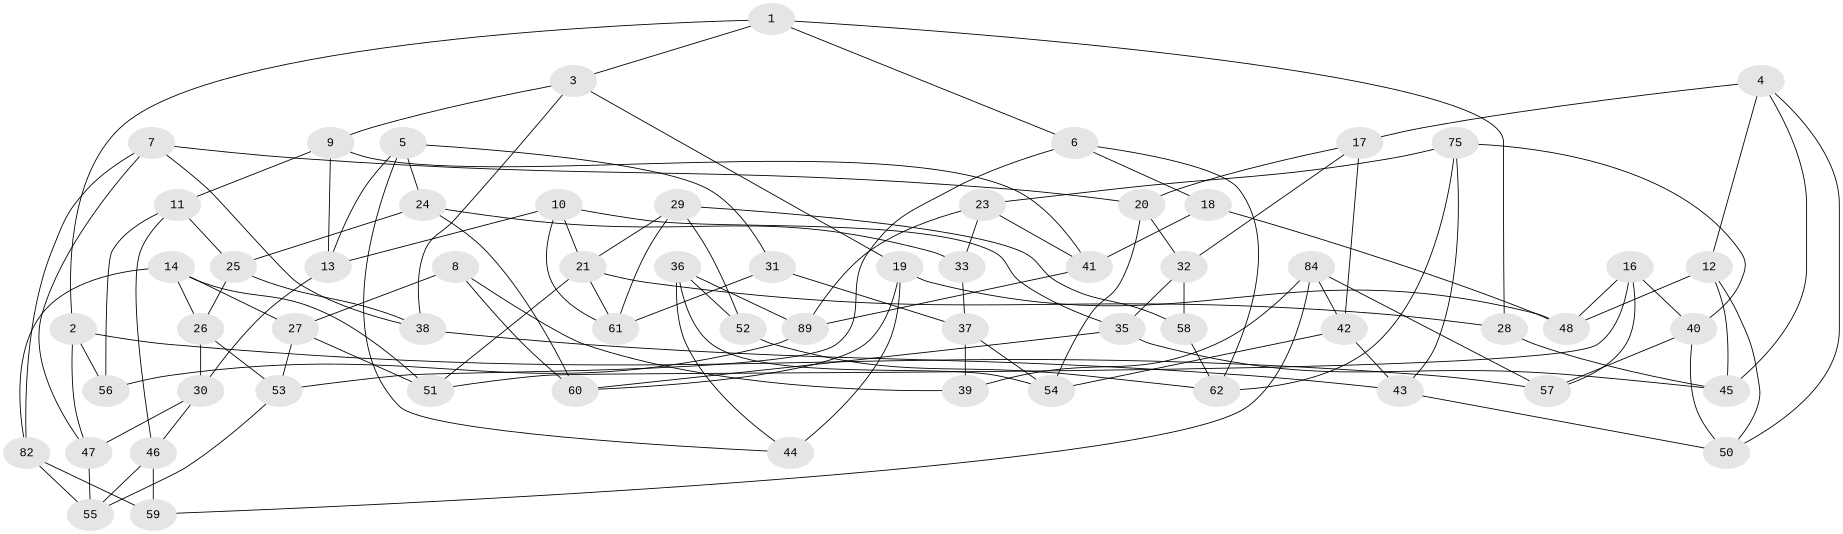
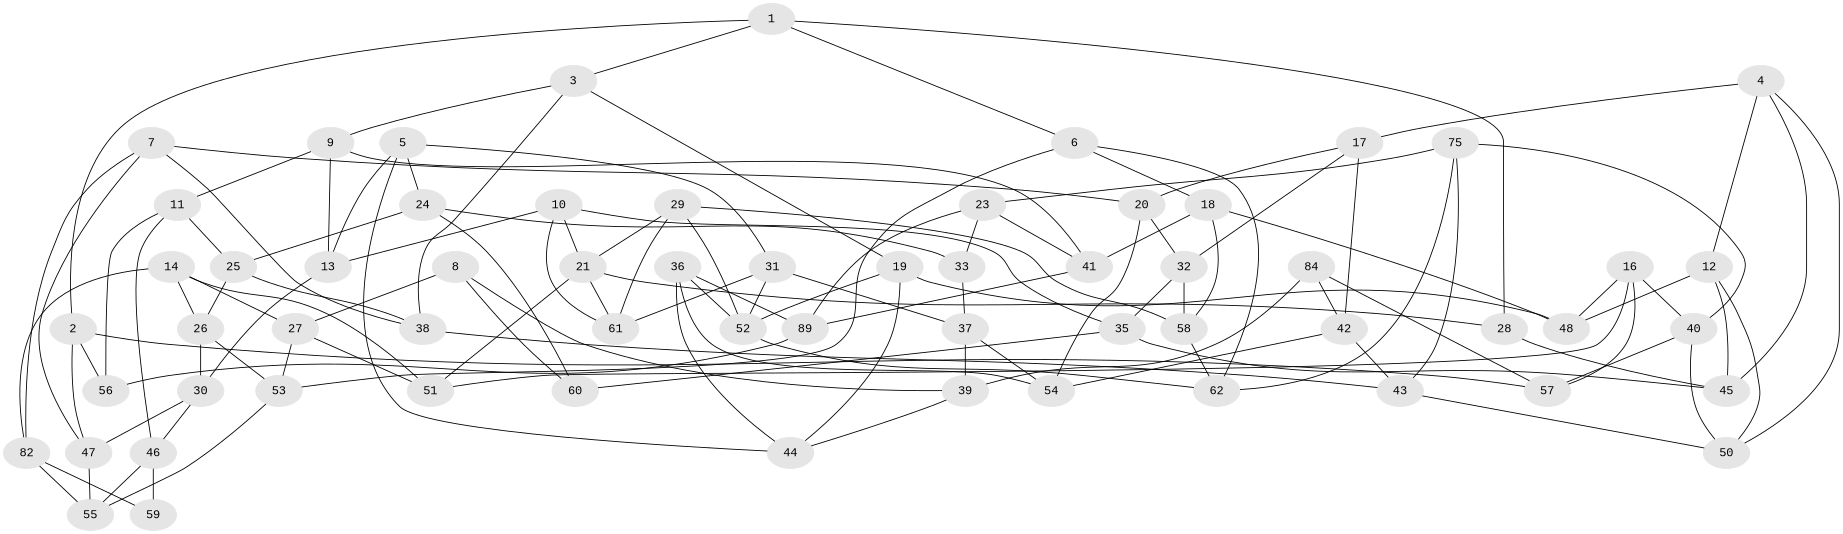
edge "18" -- "58": added
edge "31" -- "52": added
edge "19" -- "60": now "19" -- "52"
edge "39" -- "44": added
edge "84" -- "59": removed
